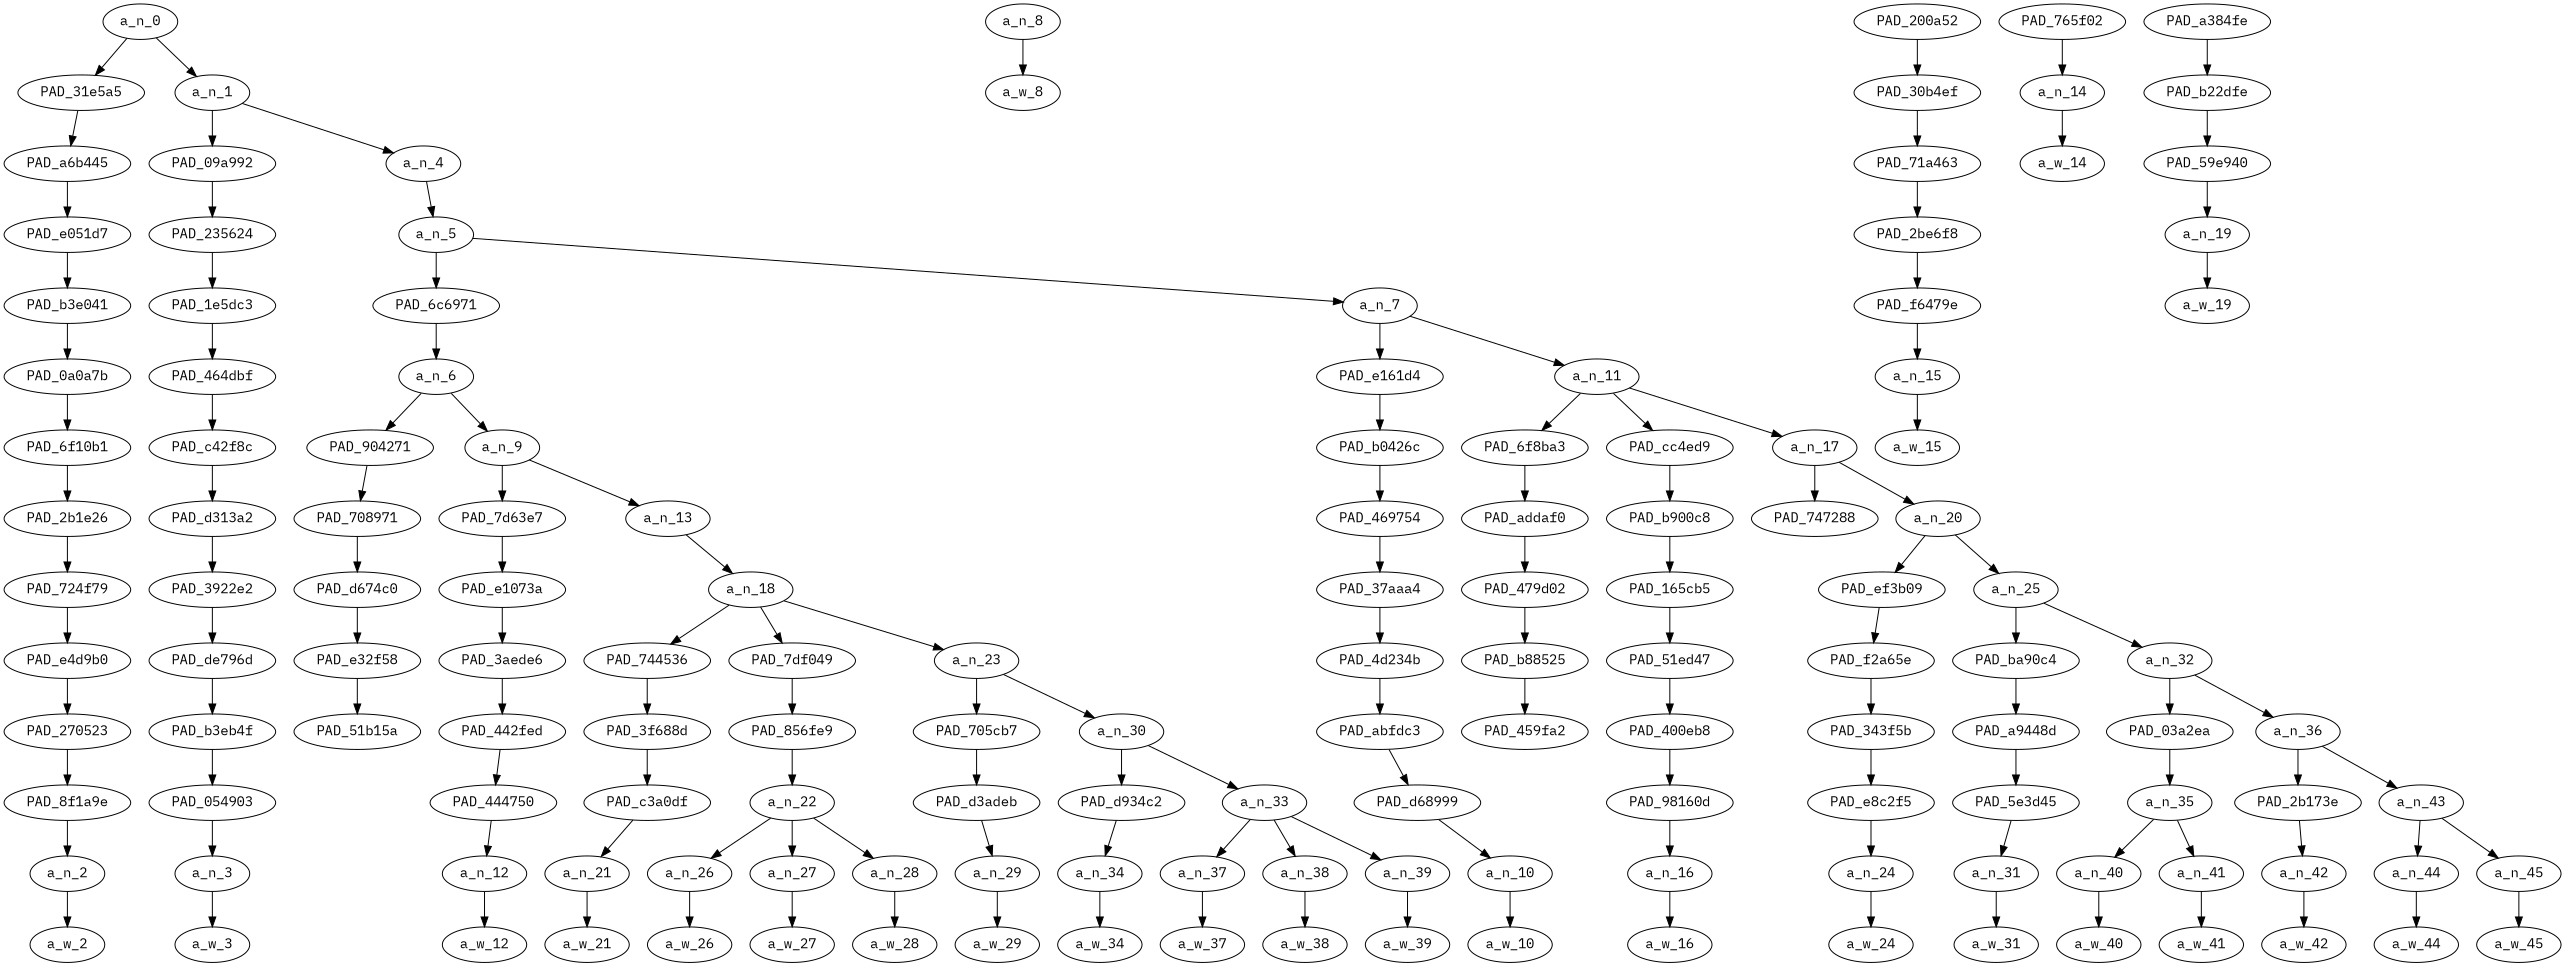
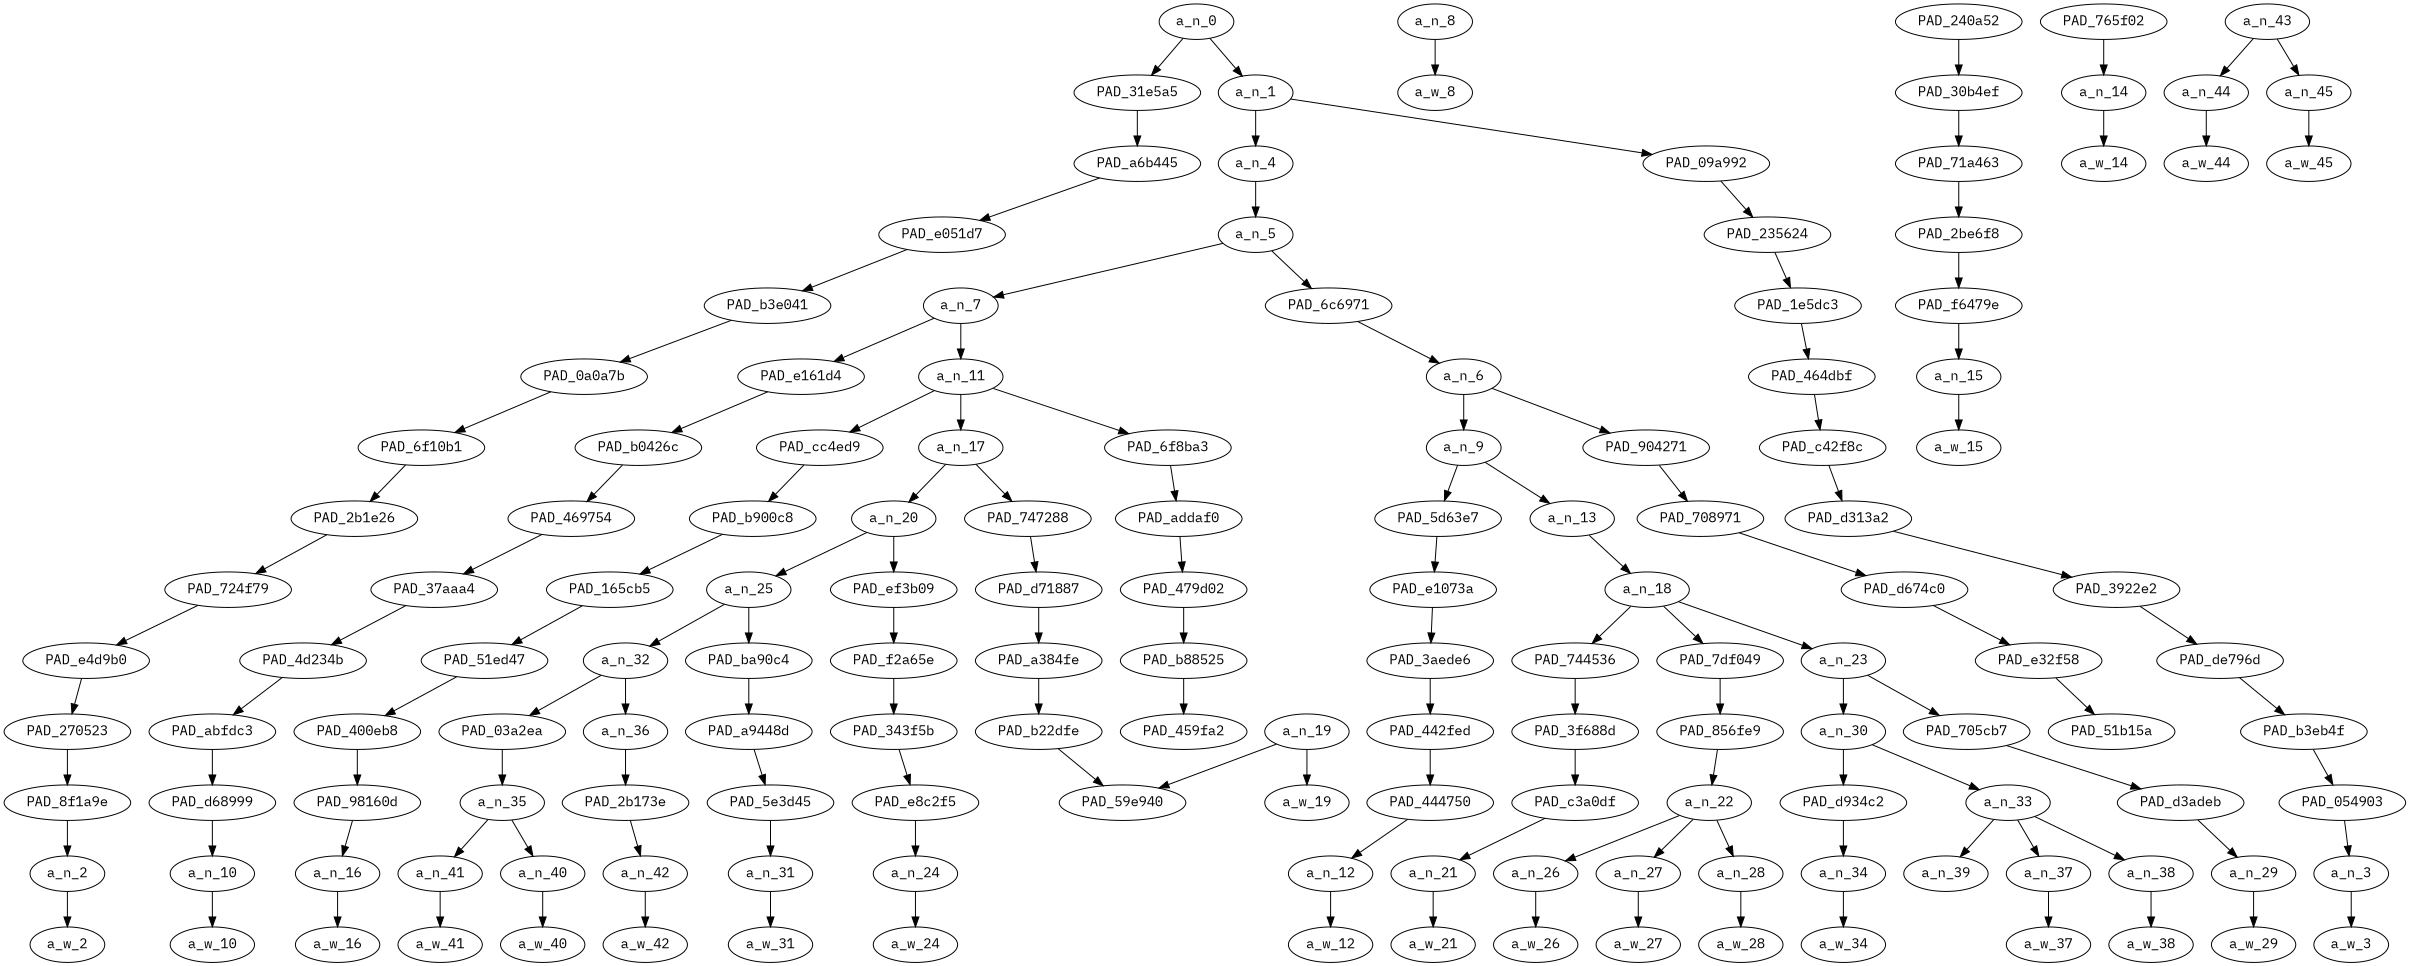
node "PAD_200a52": label "PAD_200a52" -> "PAD_240a52"
edge "PAD_59e940" -> "a_n_19": reversed
node "PAD_7d63e7": label "PAD_7d63e7" -> "PAD_5d63e7"
node "PAD_d71887": added
edge "a_n_36" -> "a_n_43": removed
node "a_w_39": removed
